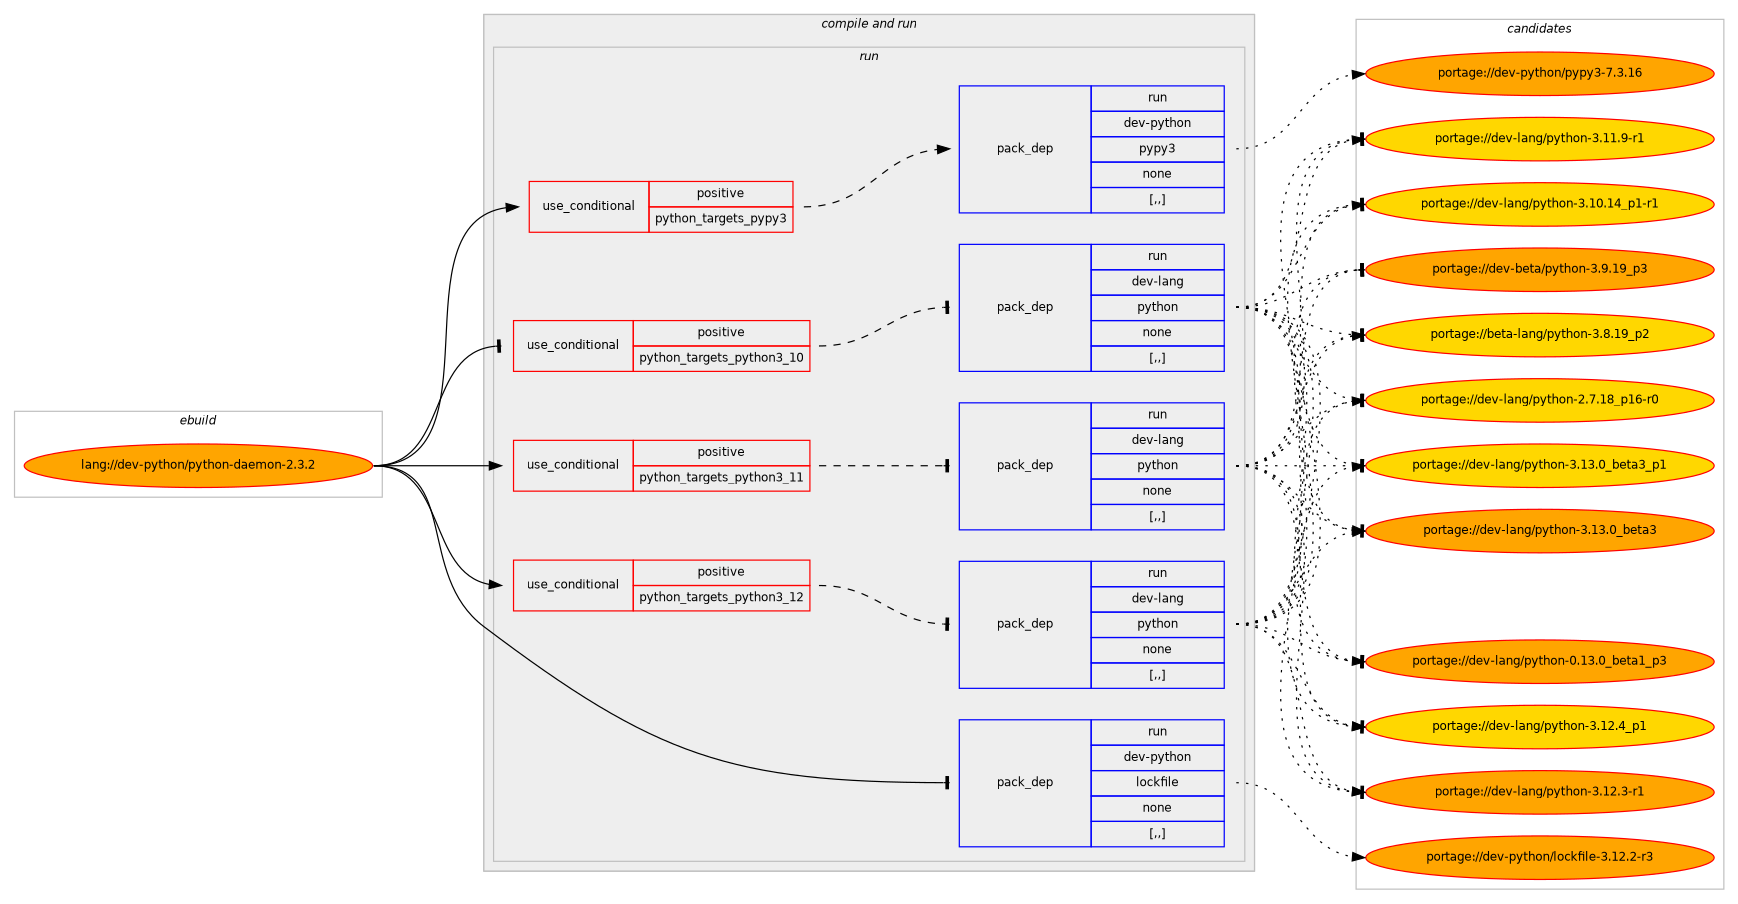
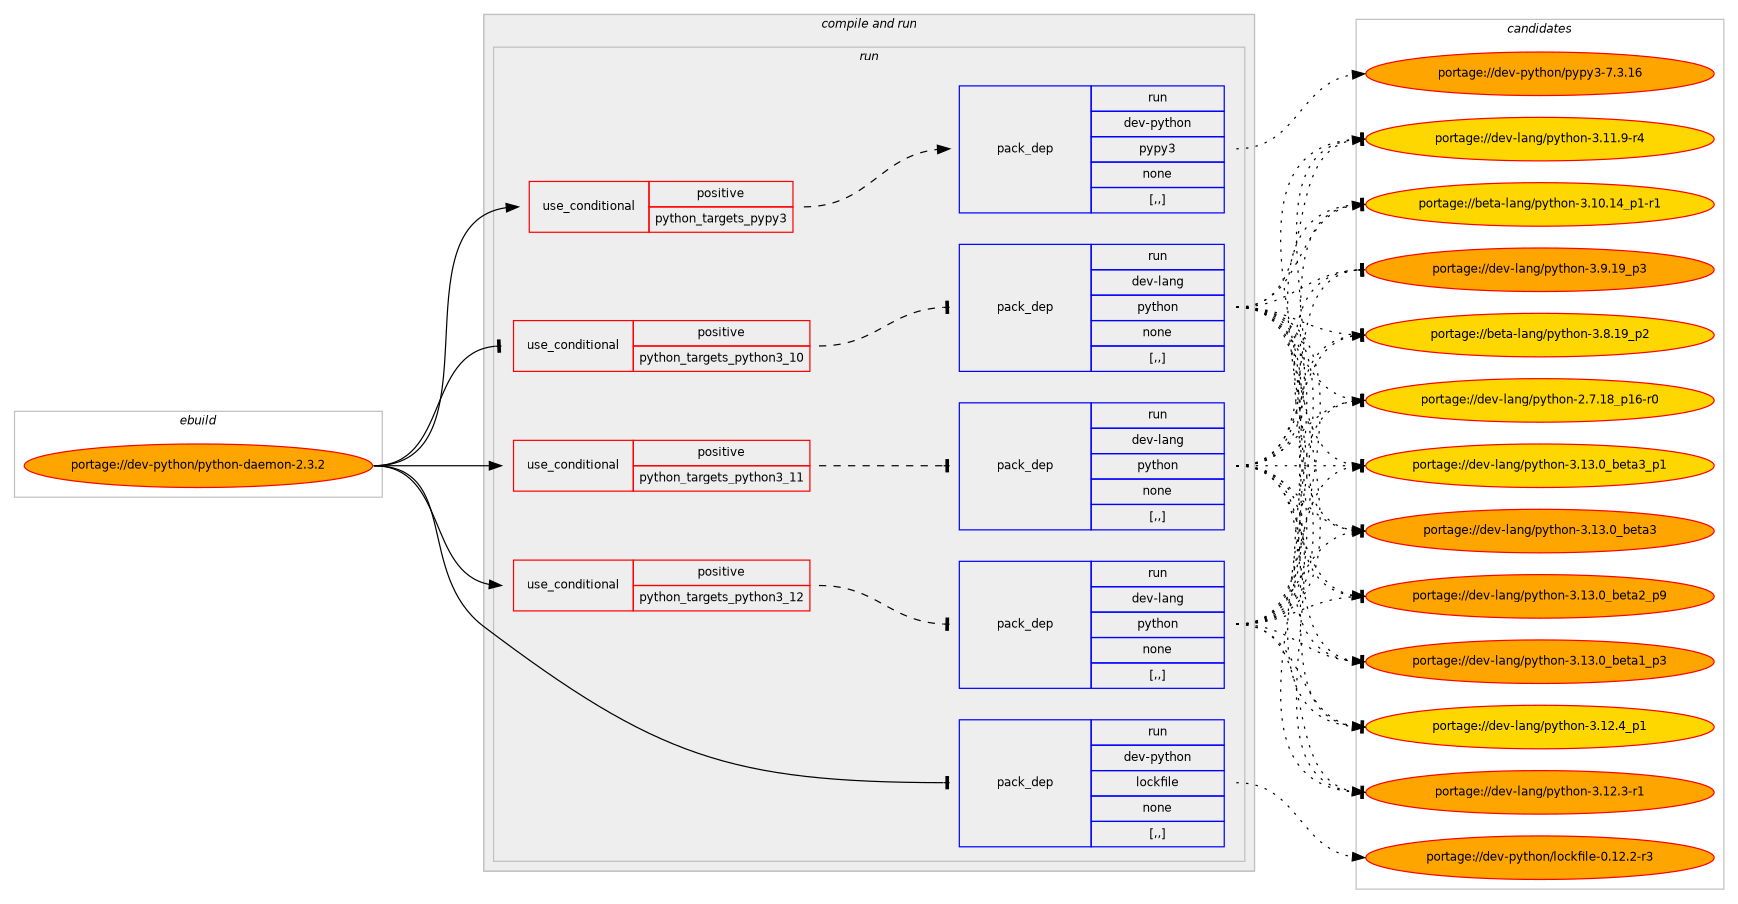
node "portage://dev-lang/python-3.11.9-r1": label "portage://dev-lang/python-3.11.9-r1" -> "portage://dev-lang/python-3.11.9-r4"
node "portage://dev-lang/python-3.10.14_p1-r1": label "portage://dev-lang/python-3.10.14_p1-r1" -> "portage://beta-lang/python-3.10.14_p1-r1"
node "portage://dev-beta/python-3.9.19_p3": label "portage://dev-beta/python-3.9.19_p3" -> "portage://dev-lang/python-3.9.19_p3"
node "lang://dev-python/python-daemon-2.3.2": label "lang://dev-python/python-daemon-2.3.2" -> "portage://dev-python/python-daemon-2.3.2"
node "portage://dev-lang/python-3.13.0_beta2_p9": added
node "portage://dev-lang/python-0.13.0_beta1_p3": label "portage://dev-lang/python-0.13.0_beta1_p3" -> "portage://dev-lang/python-3.13.0_beta1_p3"
node "portage://dev-python/lockfile-3.12.2-r3": label "portage://dev-python/lockfile-3.12.2-r3" -> "portage://dev-python/lockfile-0.12.2-r3"
